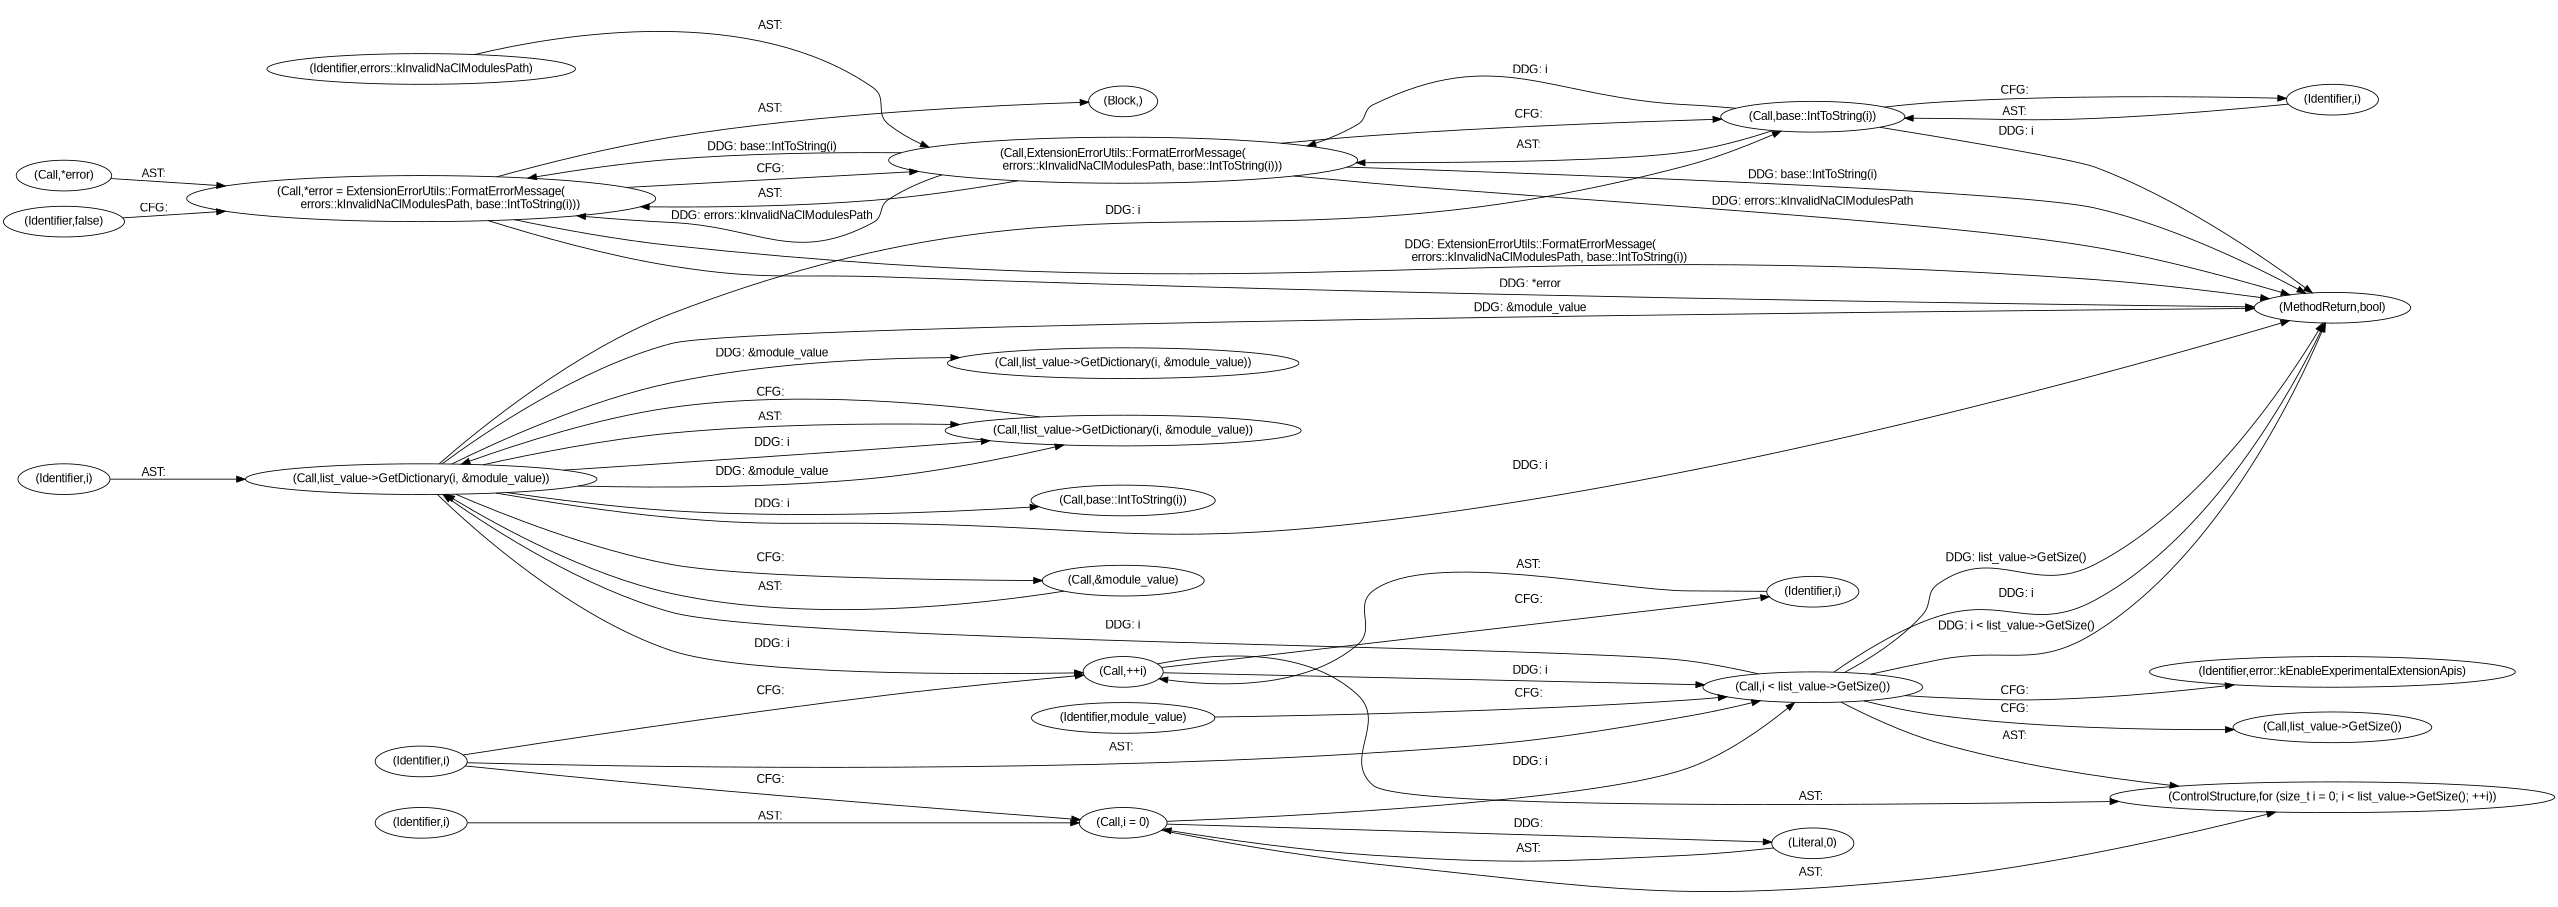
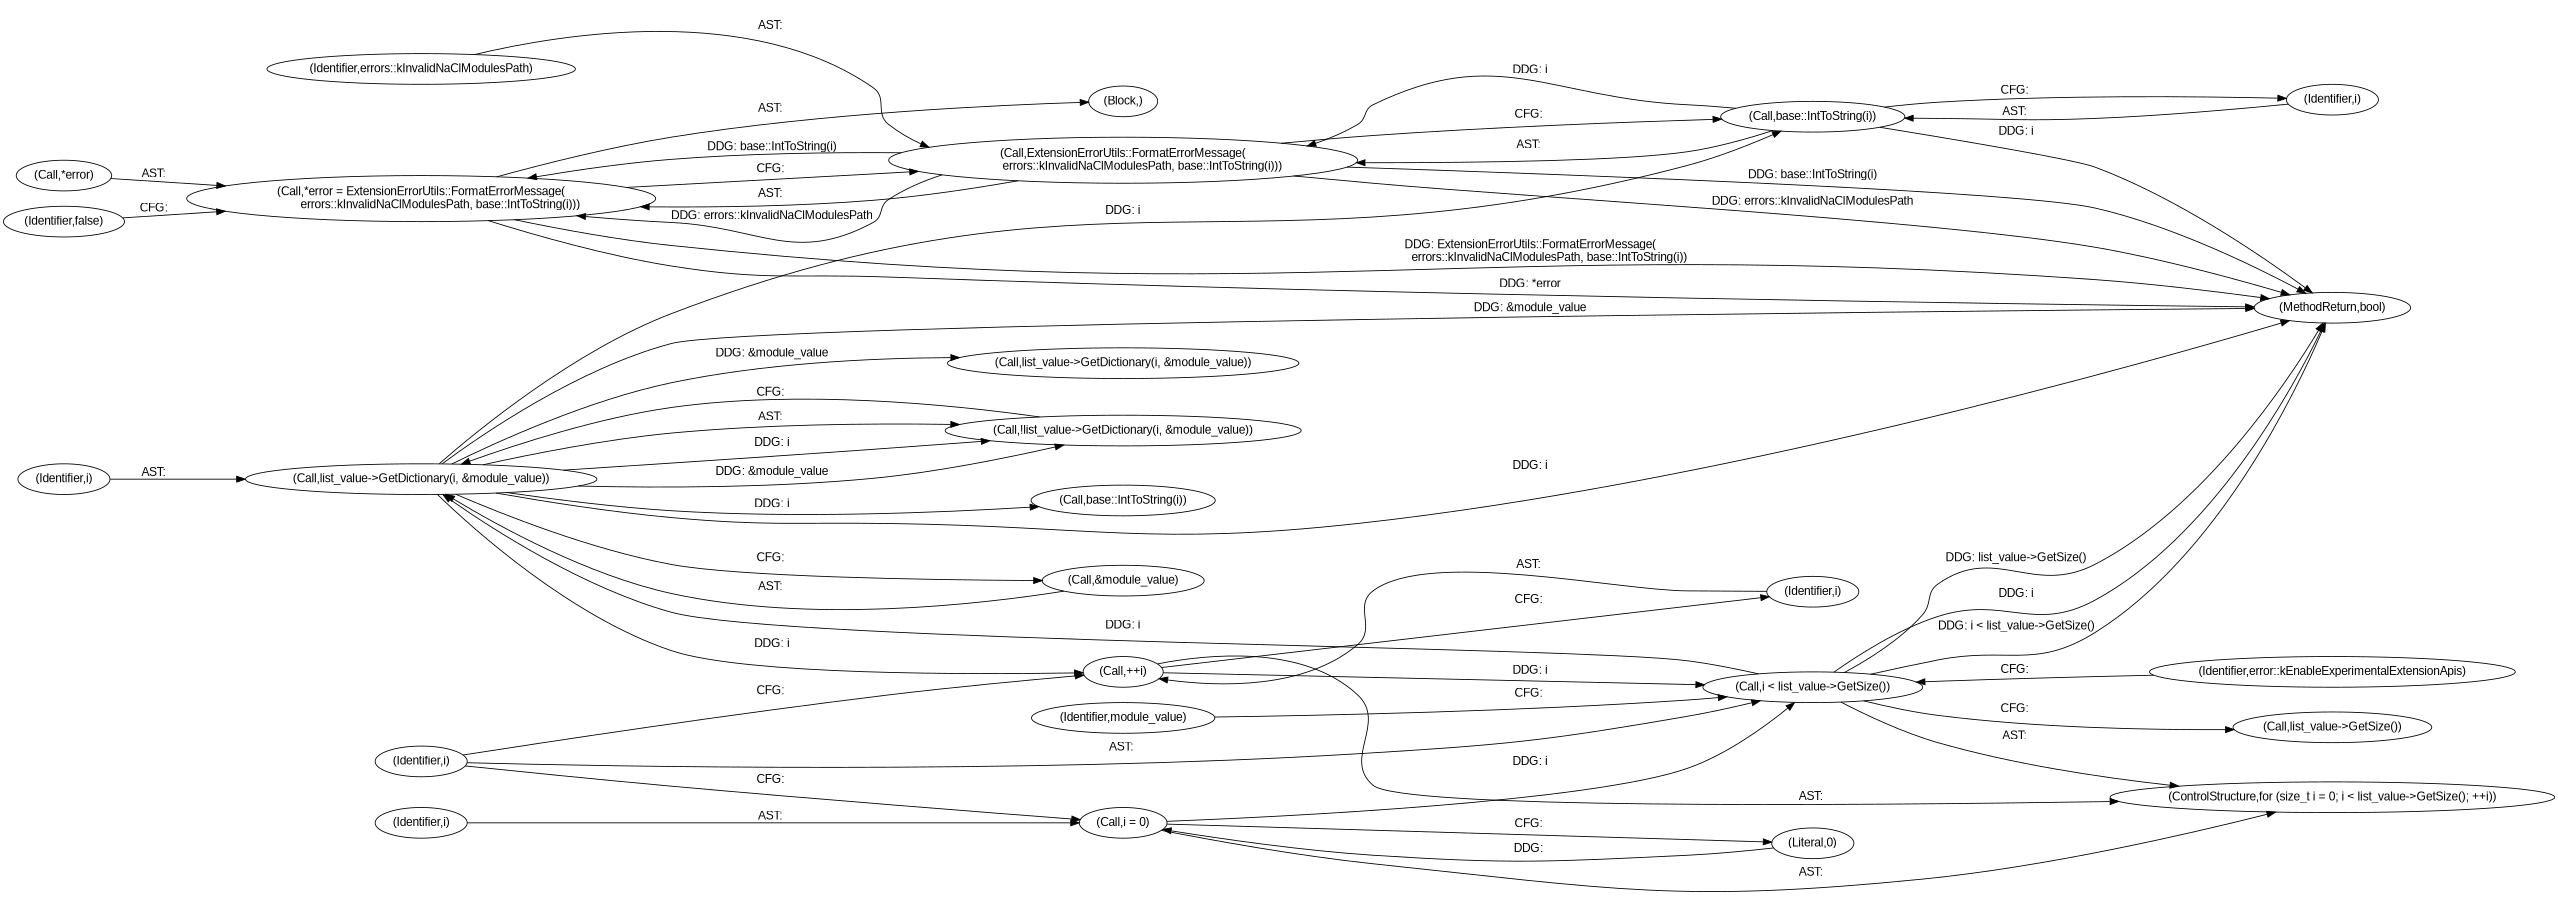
edge "(Call,i < list_value->GetSize())" -> "(Identifier,error::kEnableExperimentalExtensionApis)": reversed
edge "(Call,i = 0)" -> "(Literal,0)": label "DDG: " -> "CFG: "
edge "(Literal,0)" -> "(Call,i = 0)": label "AST: " -> "DDG: "
